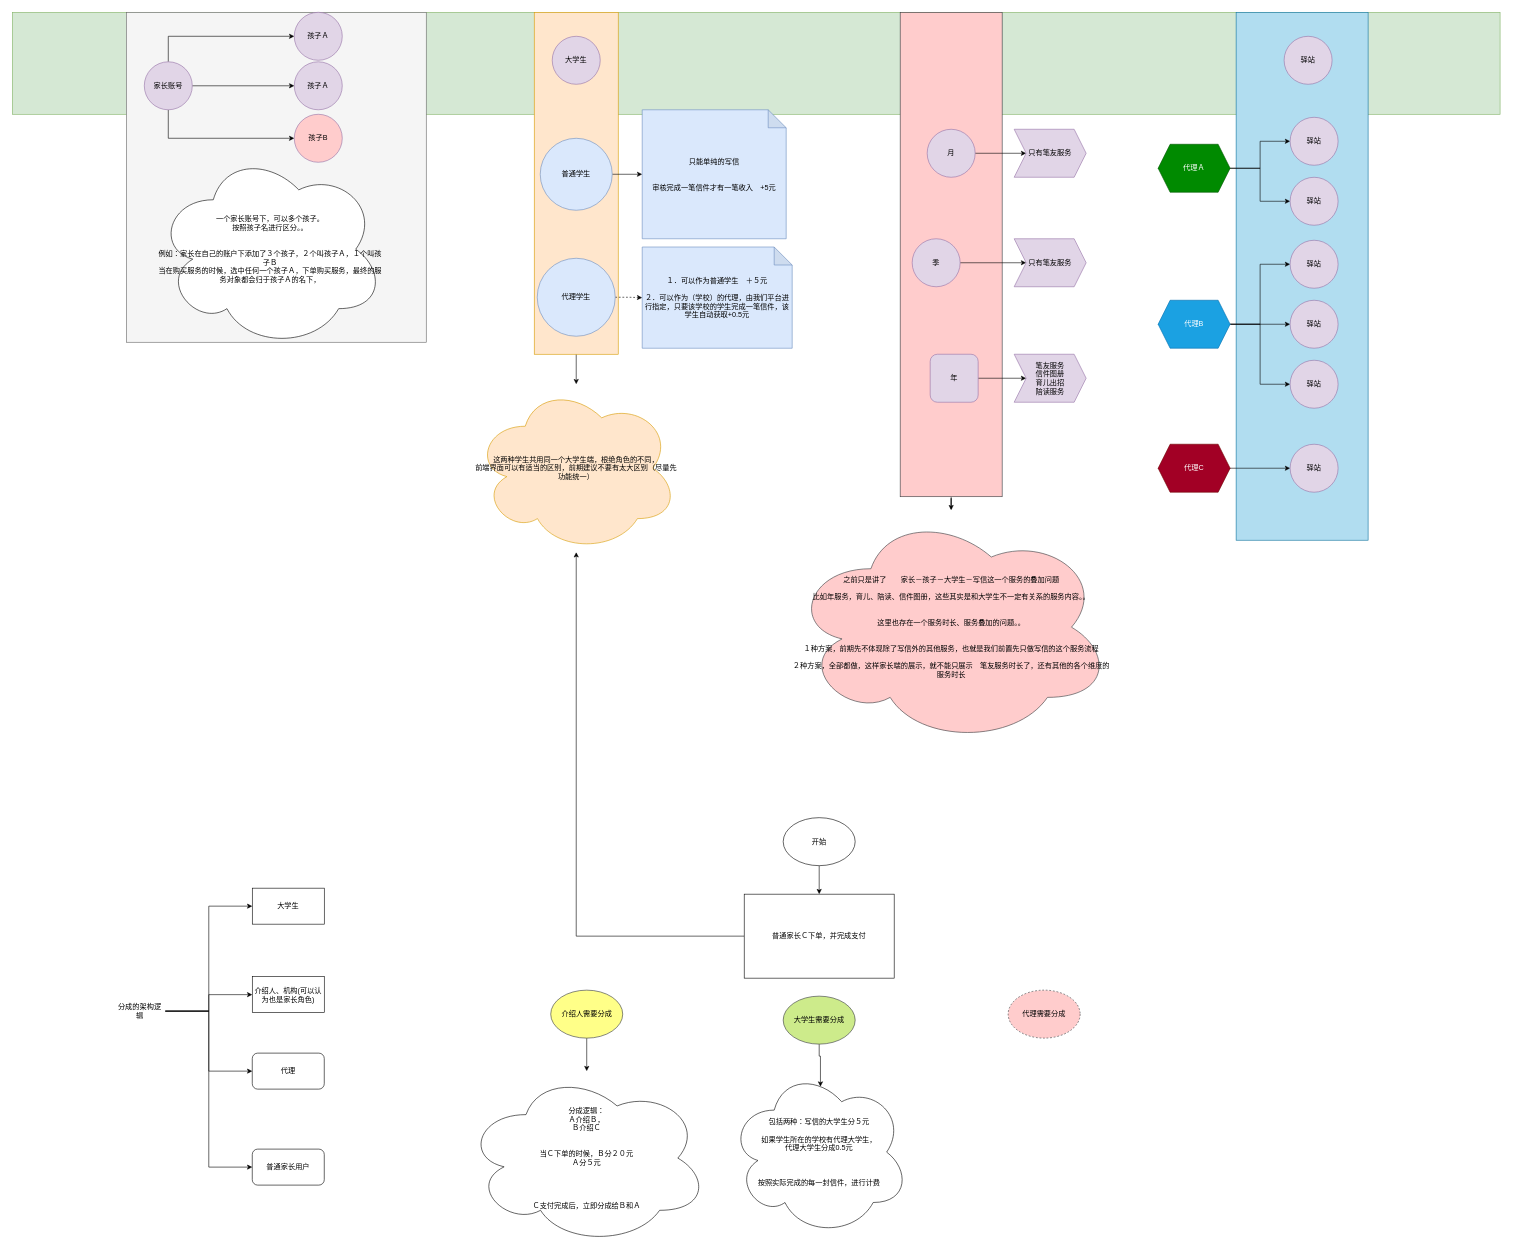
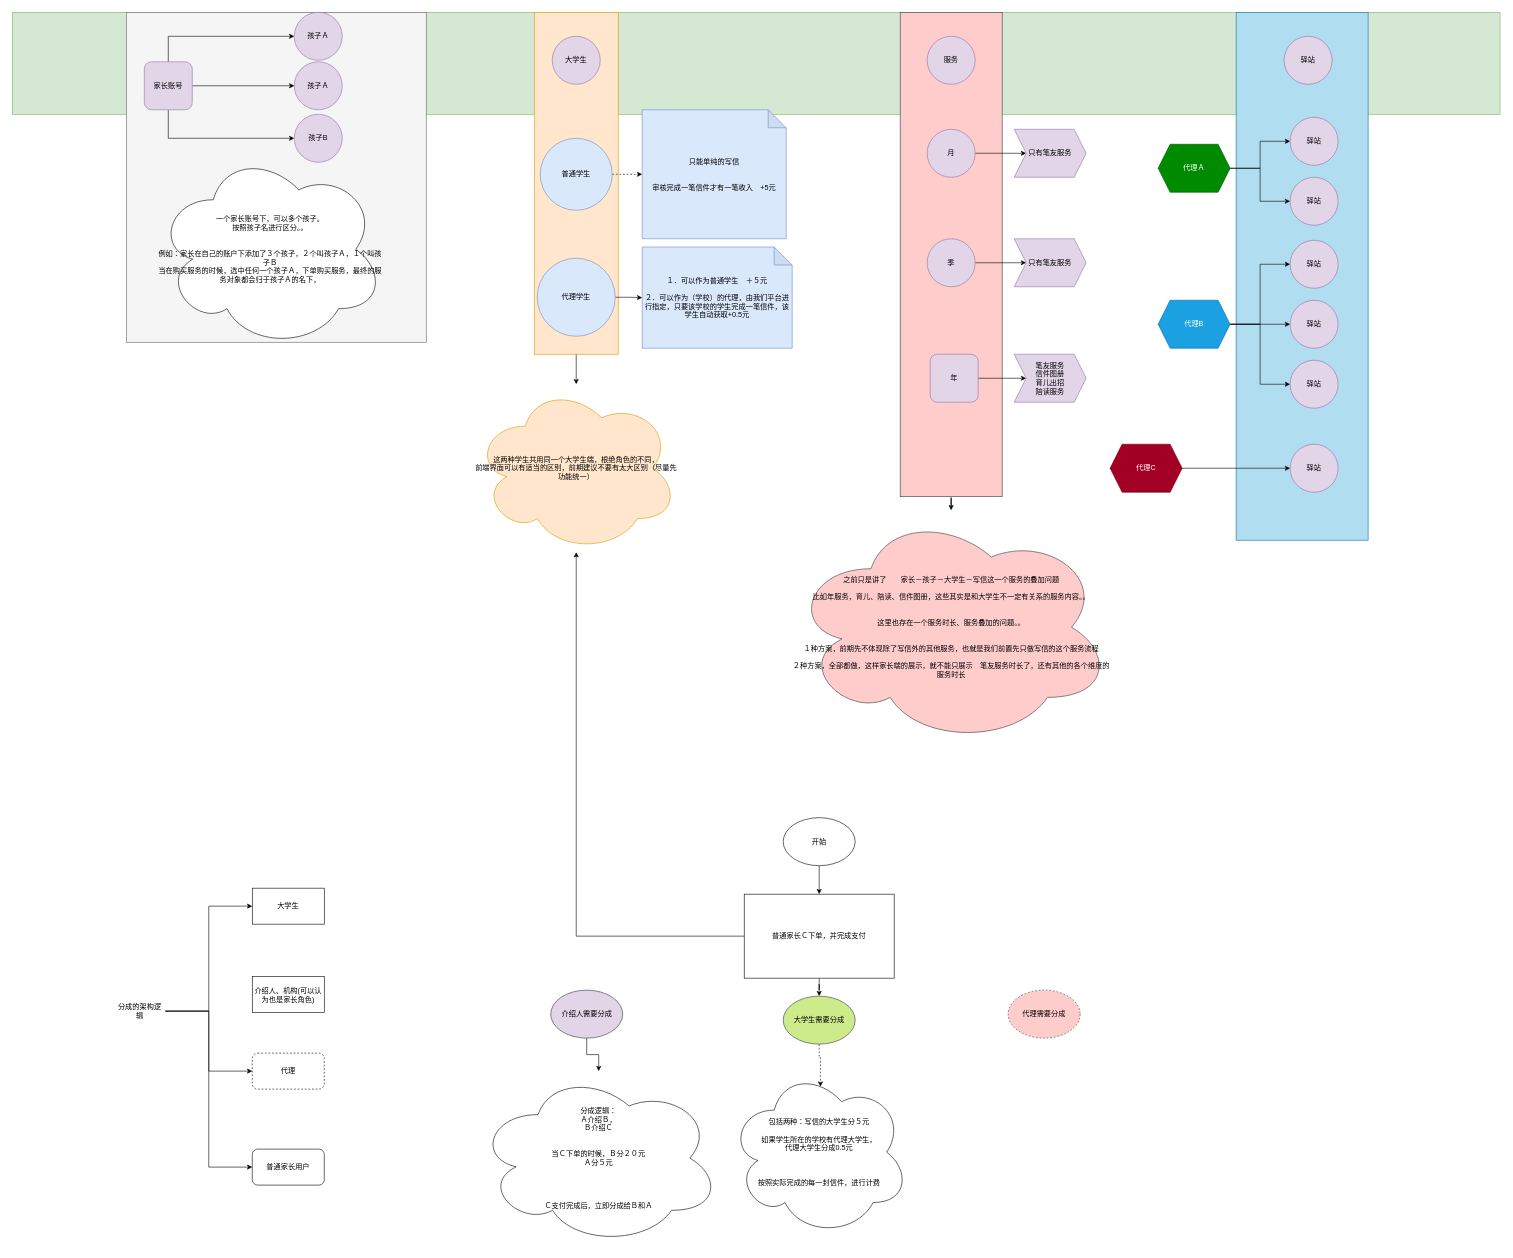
node "服务": added
node "家长账号": shape ellipse -> rounded rectangle
node "孩子B": fillcolor #ffcccc -> #e1d5e7
edge "普通学生" -> "只能单纯的写信 审核完成一笔信件才有一笔收入 +5元": style solid -> dashed
node "季": moved (936, 263) -> (951, 263)
edge "代理学生" -> "１．可以作为普通学生 ＋５元 ２．可以作为（学校）的代理，由我们平台进行指定，只要该学校的学生完成一笔信件，该学生自动获取+0.5元": style dashed -> solid
node "代理C": moved (1194, 468) -> (1146, 468)
edge "普通家长Ｃ下单，并完成支付" -> "大学生需要分成": added
edge "分成的架构逻辑" -> "介绍人、机构(可以认为也是家长角色)": removed
node "介绍人需要分成": fillcolor #ffff88 -> #e1d5e7
edge "大学生需要分成" -> "包括两种：写信的大学生分５元 如果学生所在的学校有代理大学生， 代理大学生分成0.5元 按照实际完成的每一封信件，进行计费": style solid -> dashed
node "代理": style solid -> dashed
node "分成逻辑： Ａ介绍Ｂ， Ｂ介绍Ｃ 当Ｃ下单的时候，Ｂ分２０元 Ａ分５元 Ｃ支付完成后，立即分成给Ｂ和Ａ": moved (587, 1158) -> (599, 1158)
